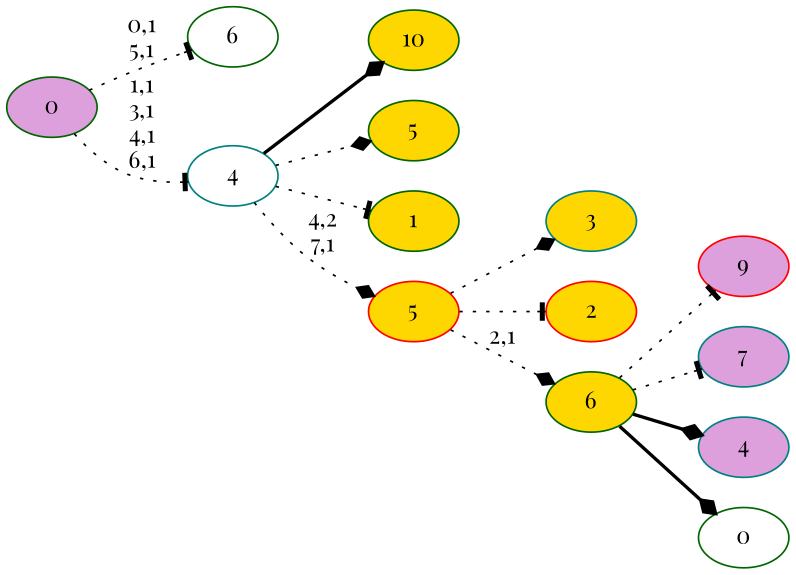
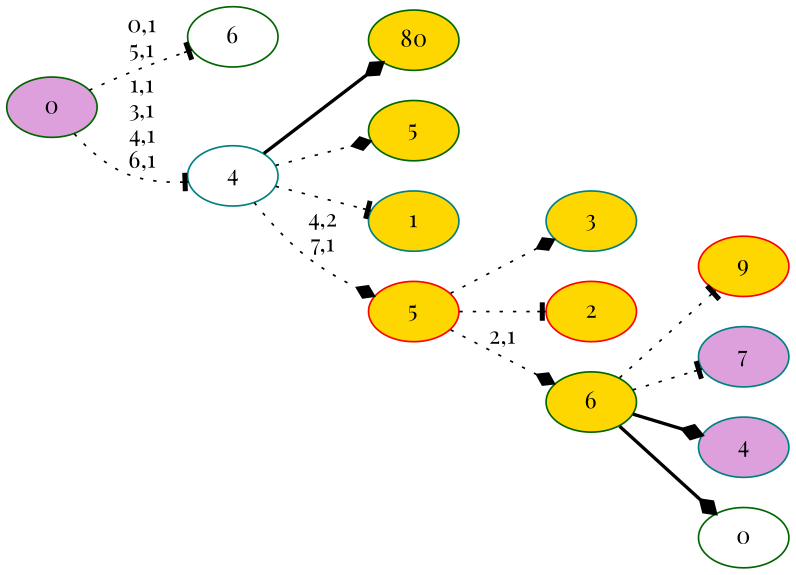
node "10": label "10" -> "80"
node "1": color darkgreen -> teal
node "9": fillcolor plum -> gold
